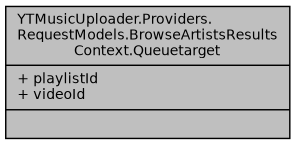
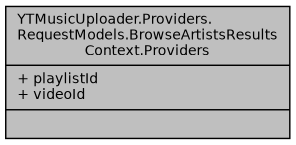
node "YTMusicUploader.Providers.": text "Context.Queuetarget" -> "Context.Providers"
